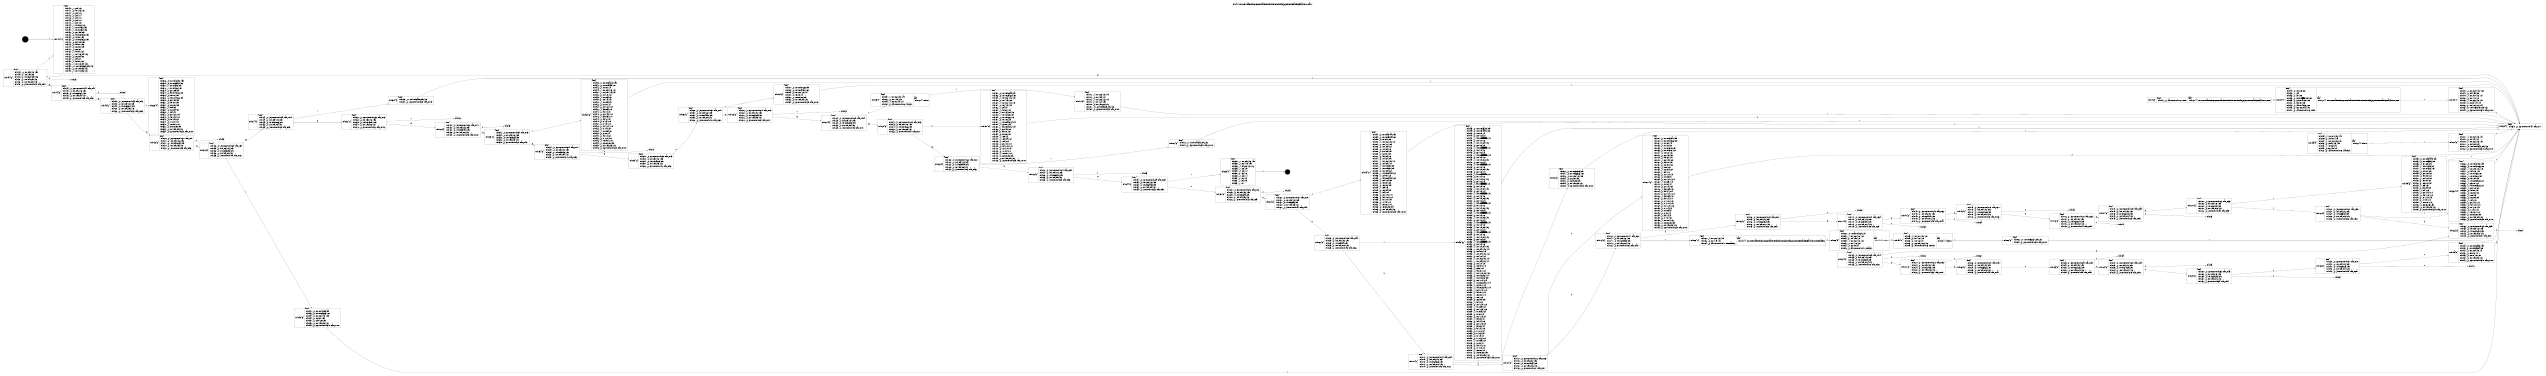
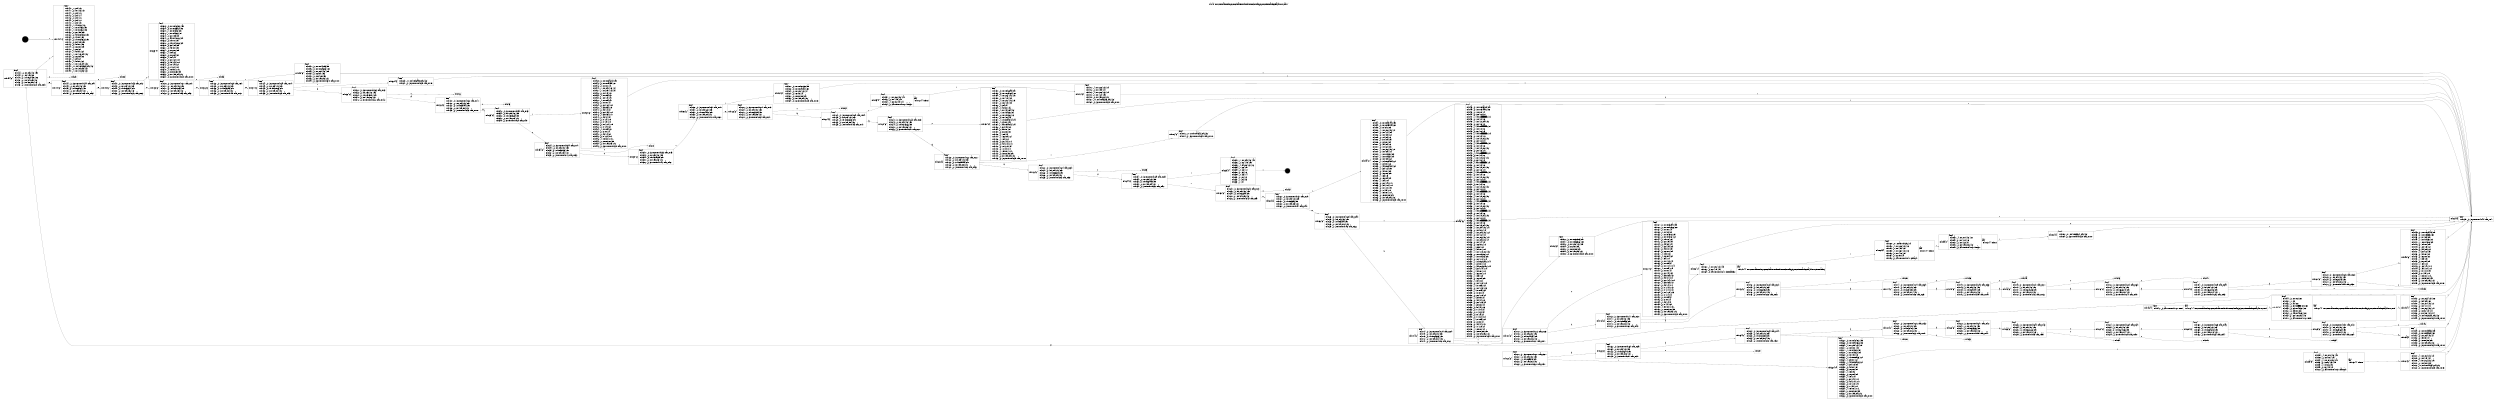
edge "0x401800 [28]" -> "0x40181c [28]": now "0x401800 [28]" -> "0x4022d3"
edge "0x401854 [28]" -> "0x401838 [28]": reversed
